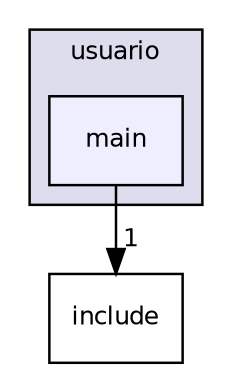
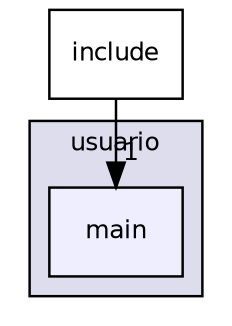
edge "main" -> "include": reversed
